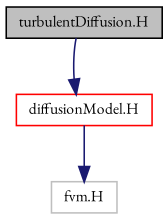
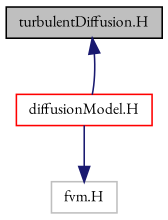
edge "turbulentDiffusion.H" -> "diffusionModel.H": reversed
